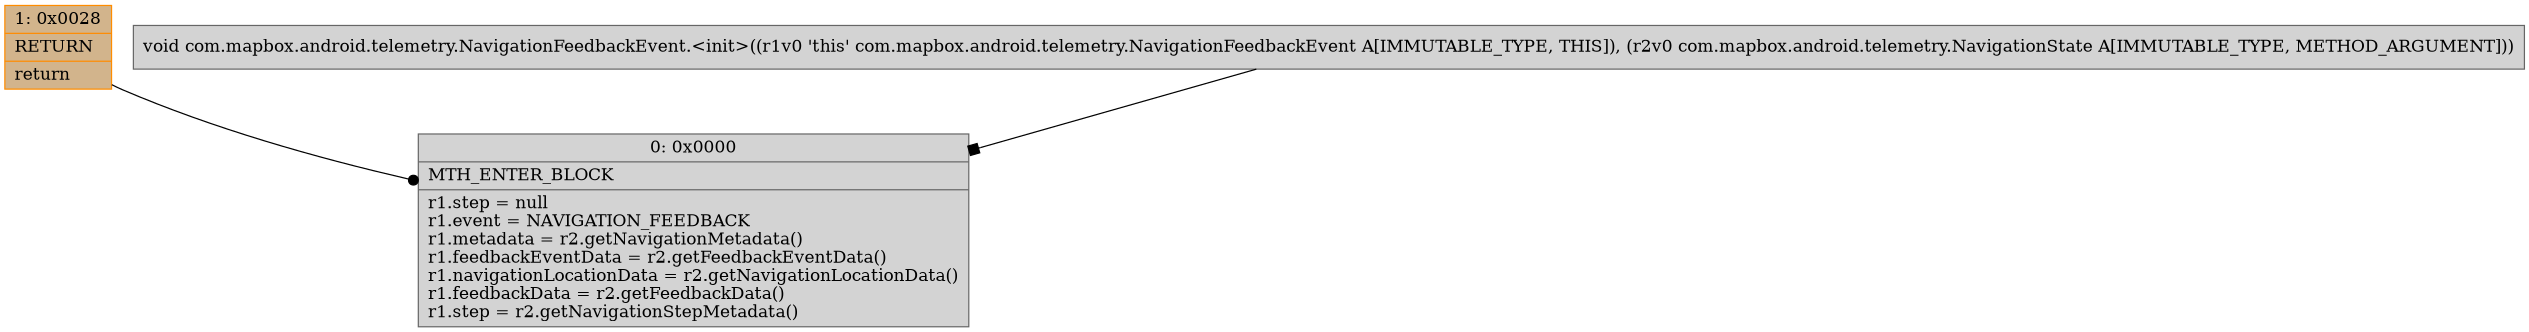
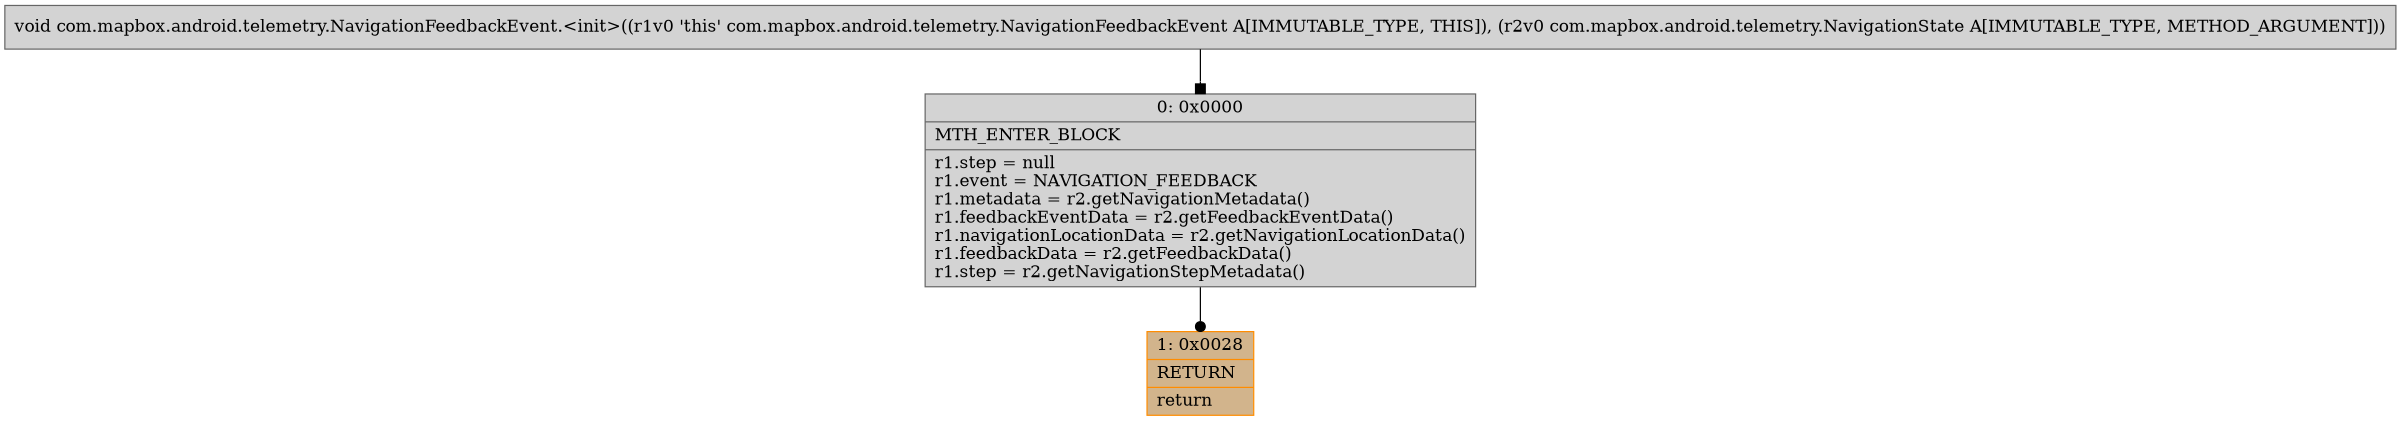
edge "1: 0x0028" -> "0: 0x0000": reversed
